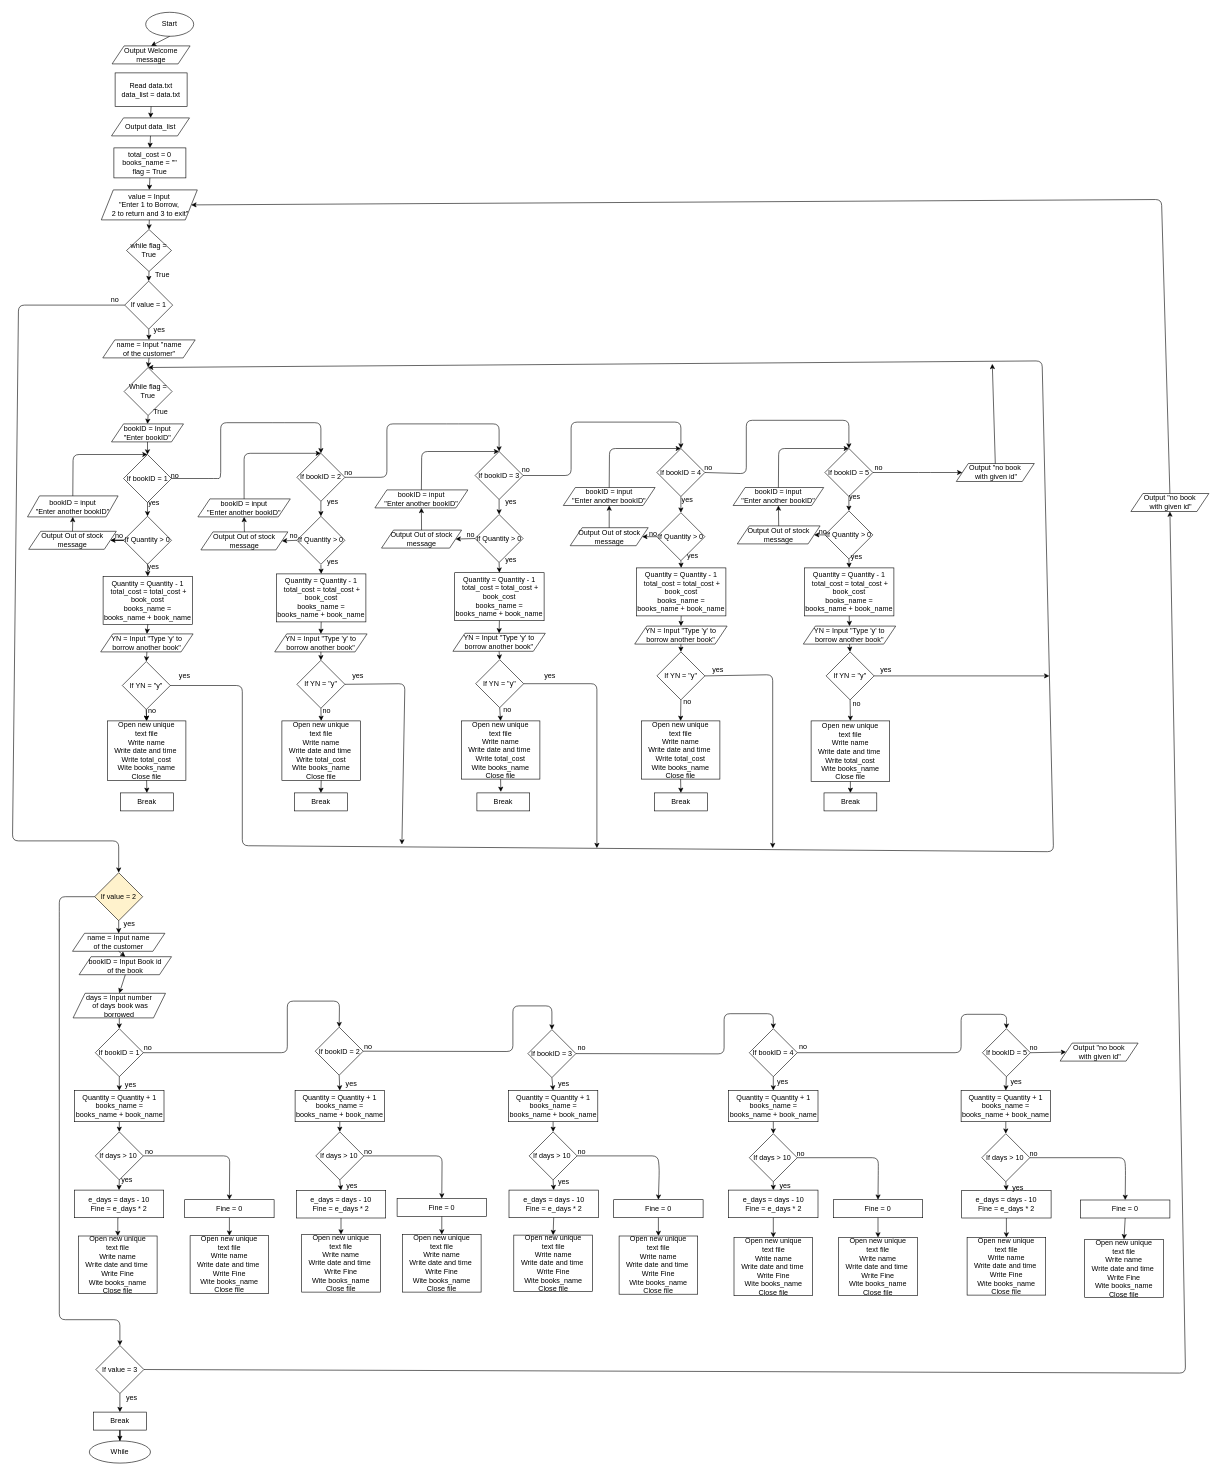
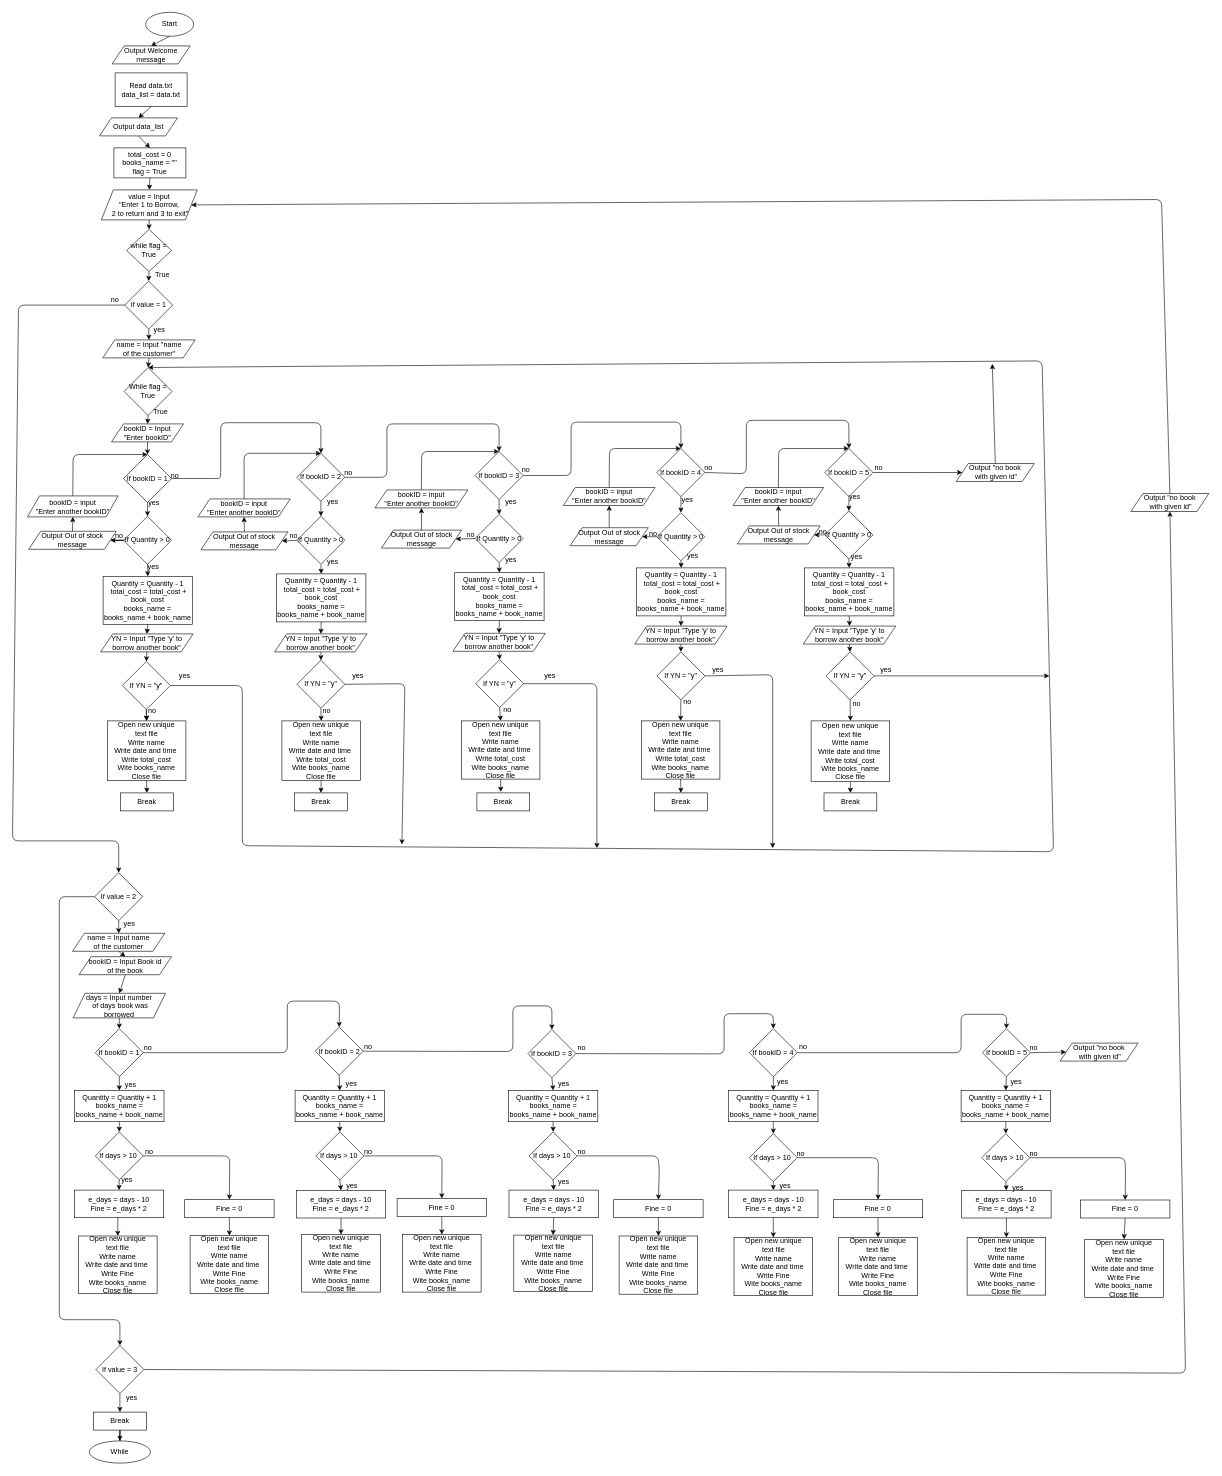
node "Output data_list": moved (150, 127) -> (138, 127)
node "If value = 2": fillcolor #fff2cc -> #ffffff
